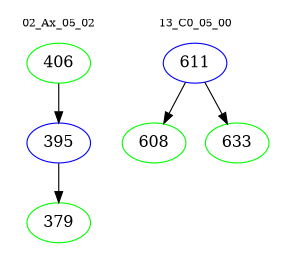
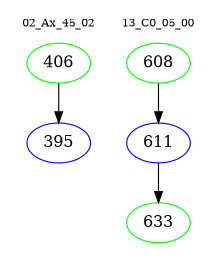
cluster "02_Ax_05_02": label "02_Ax_05_02" -> "02_Ax_45_02"
edge "611" -> "608": reversed
node "379": removed
